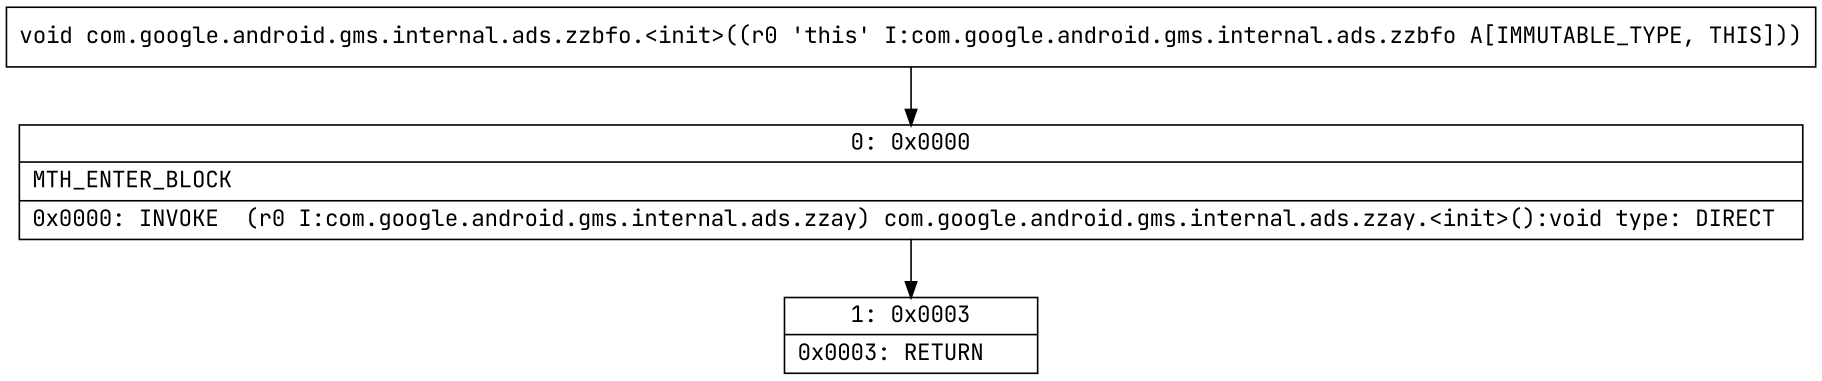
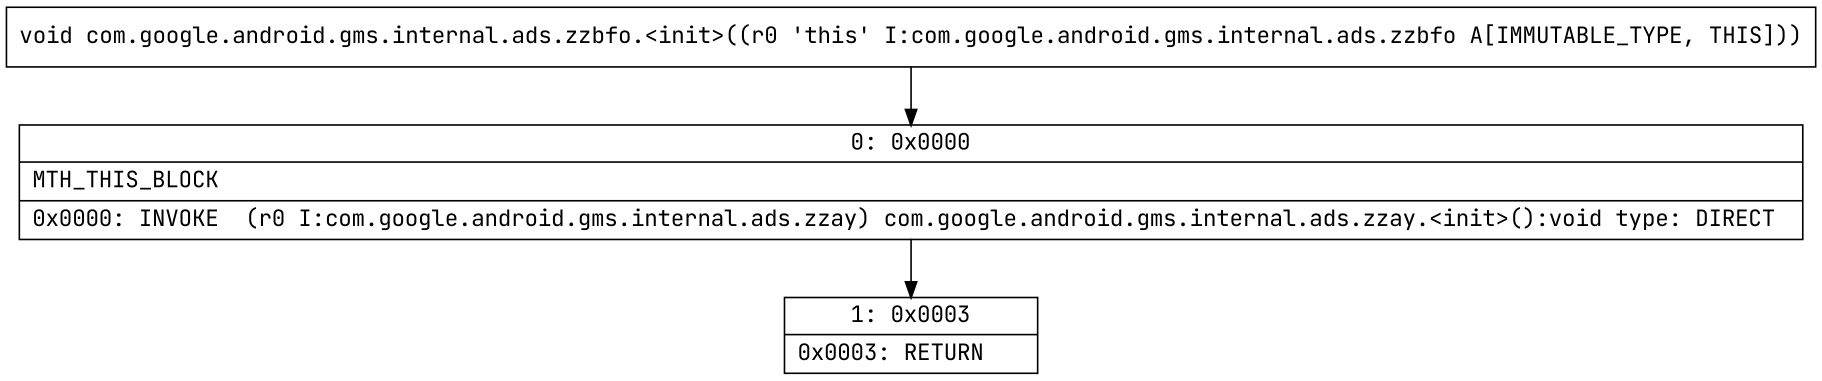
node "0: 0x0000": text "MTH_ENTER_BLOCK" -> "MTH_THIS_BLOCK"
